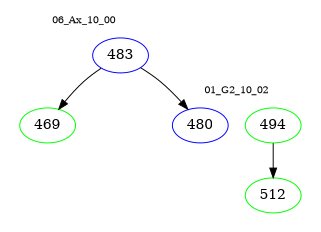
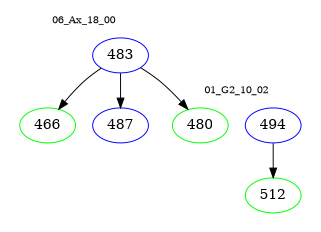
cluster "06_Ax_10_00": label "06_Ax_10_00" -> "06_Ax_18_00"
node "469": label "469" -> "466"
node "487": added
node "480": color blue -> green
node "494": color green -> blue
